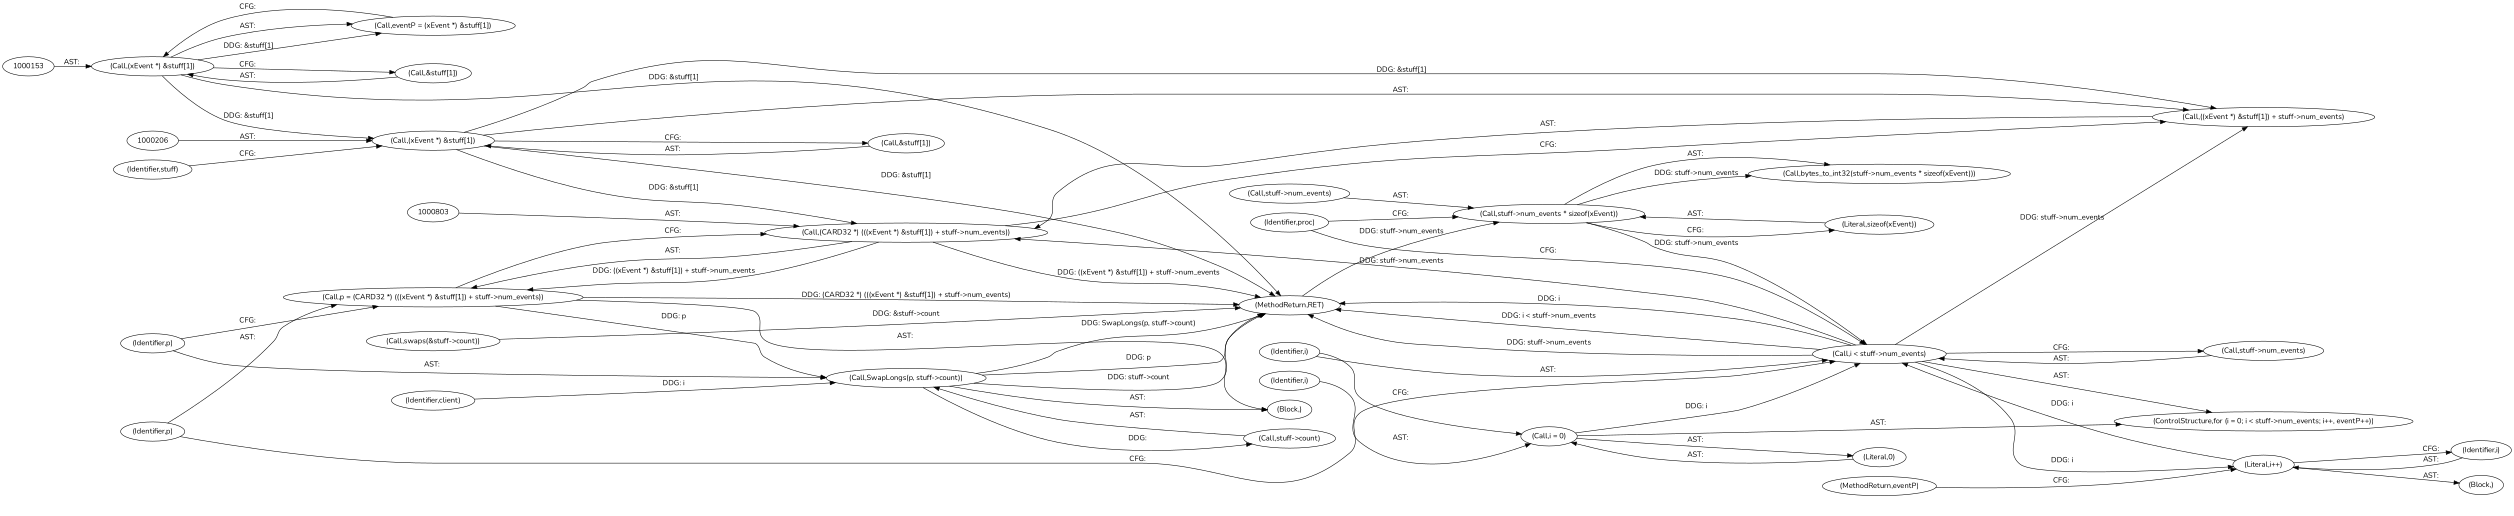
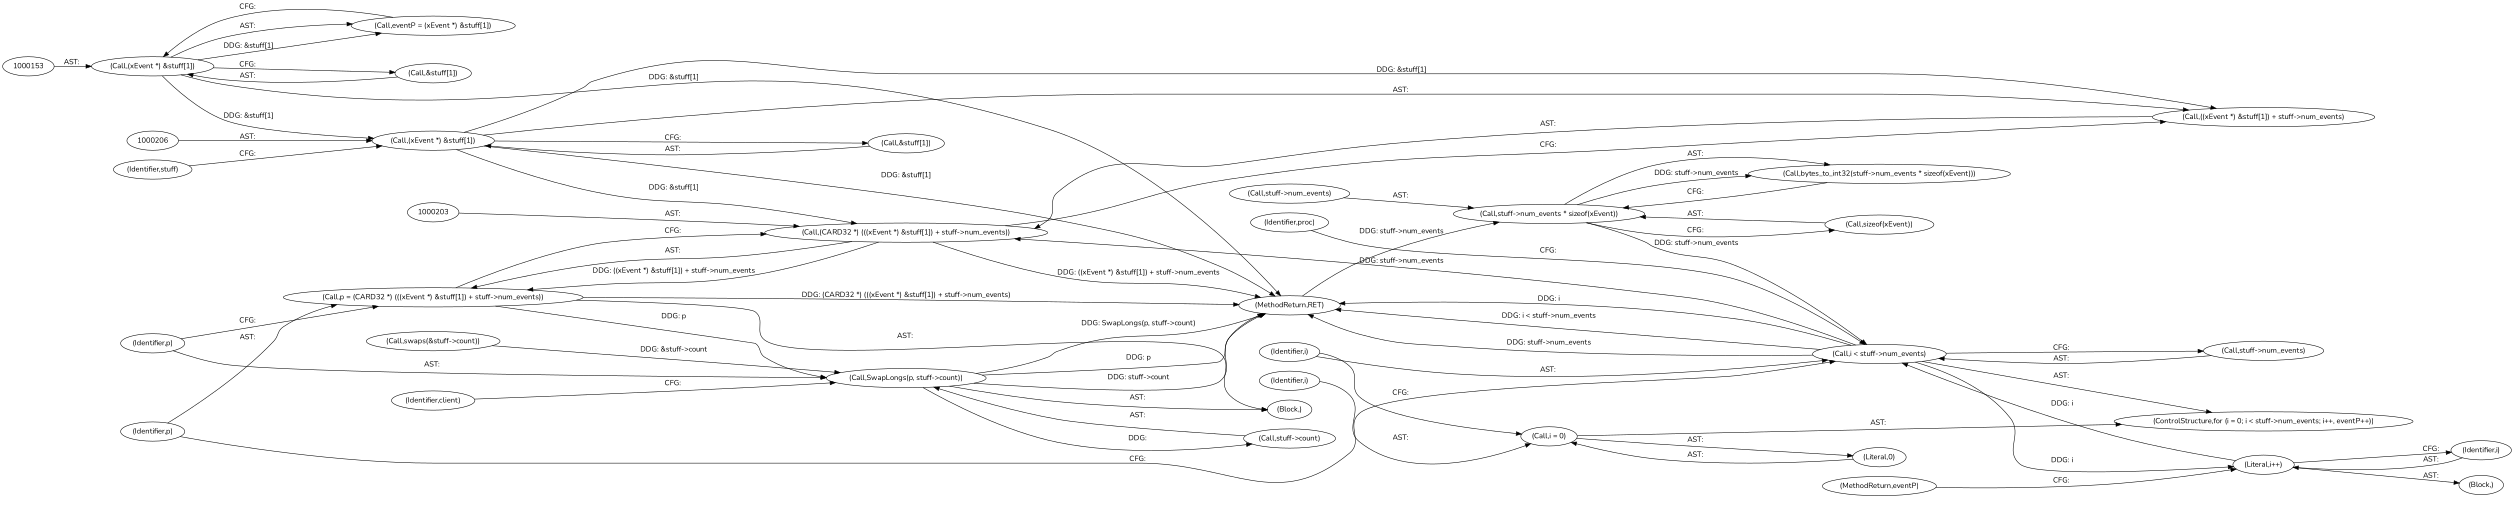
node "1000803": label "1000803" -> "1000203"
edge "(Identifier,proc)" -> "(Call,stuff->num_events * sizeof(xEvent))": now "(Call,bytes_to_int32(stuff->num_events * sizeof(xEvent)))" -> "(Call,stuff->num_events * sizeof(xEvent))"
node "(Literal,sizeof(xEvent))": label "(Literal,sizeof(xEvent))" -> "(Call,sizeof(xEvent))"
edge "(Call,i < stuff->num_events)" -> "(Call,((xEvent *) &stuff[1]) + stuff->num_events)": removed, label "DDG: stuff->num_events"
edge "(Call,swaps(&stuff->count))" -> "(MethodReturn,RET)": now "(Call,swaps(&stuff->count))" -> "(Call,SwapLongs(p, stuff->count))"
edge "(Identifier,client)" -> "(Call,SwapLongs(p, stuff->count))": label "DDG: i" -> "CFG: "
edge "(Call,i = 0)" -> "(Call,i < stuff->num_events)": removed, label "DDG: i"
